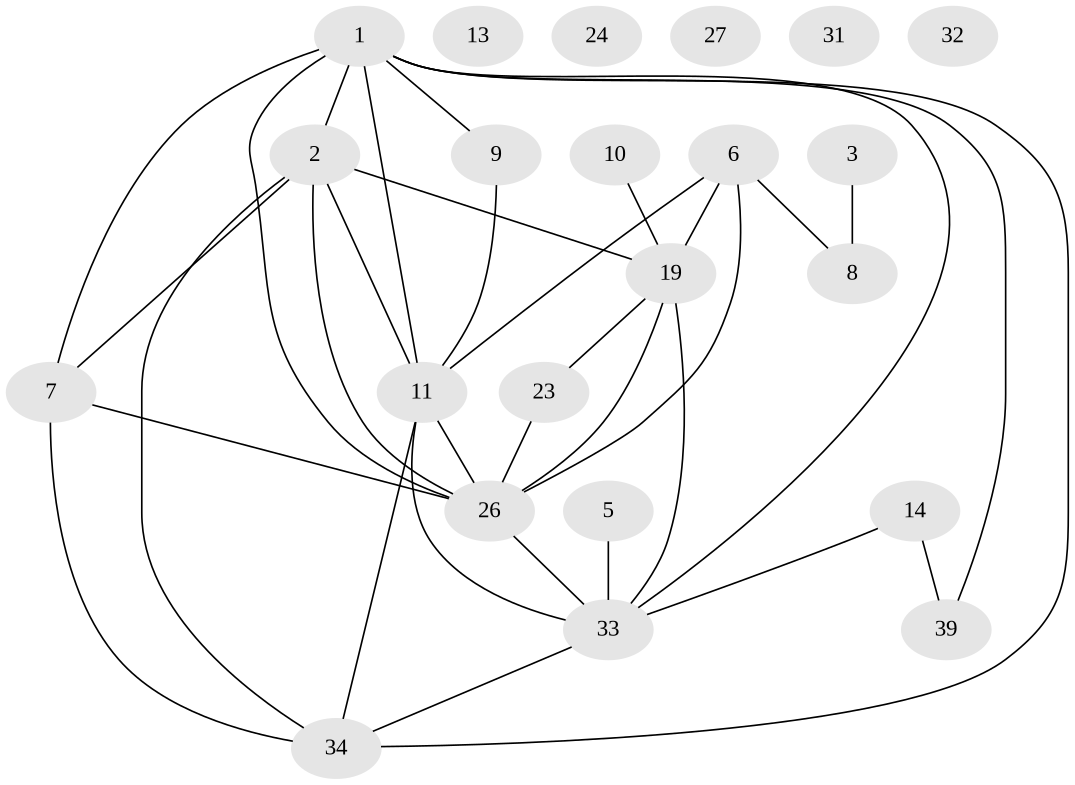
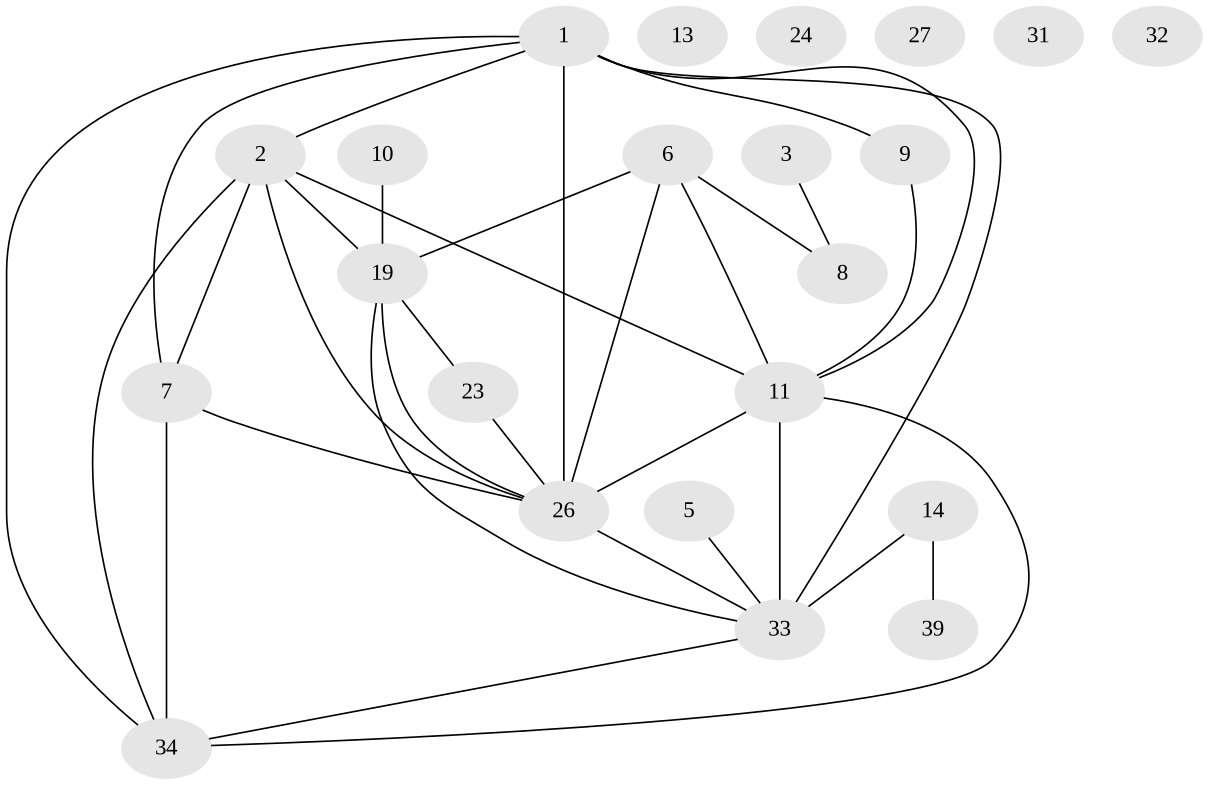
edge "1" -- "39": removed
